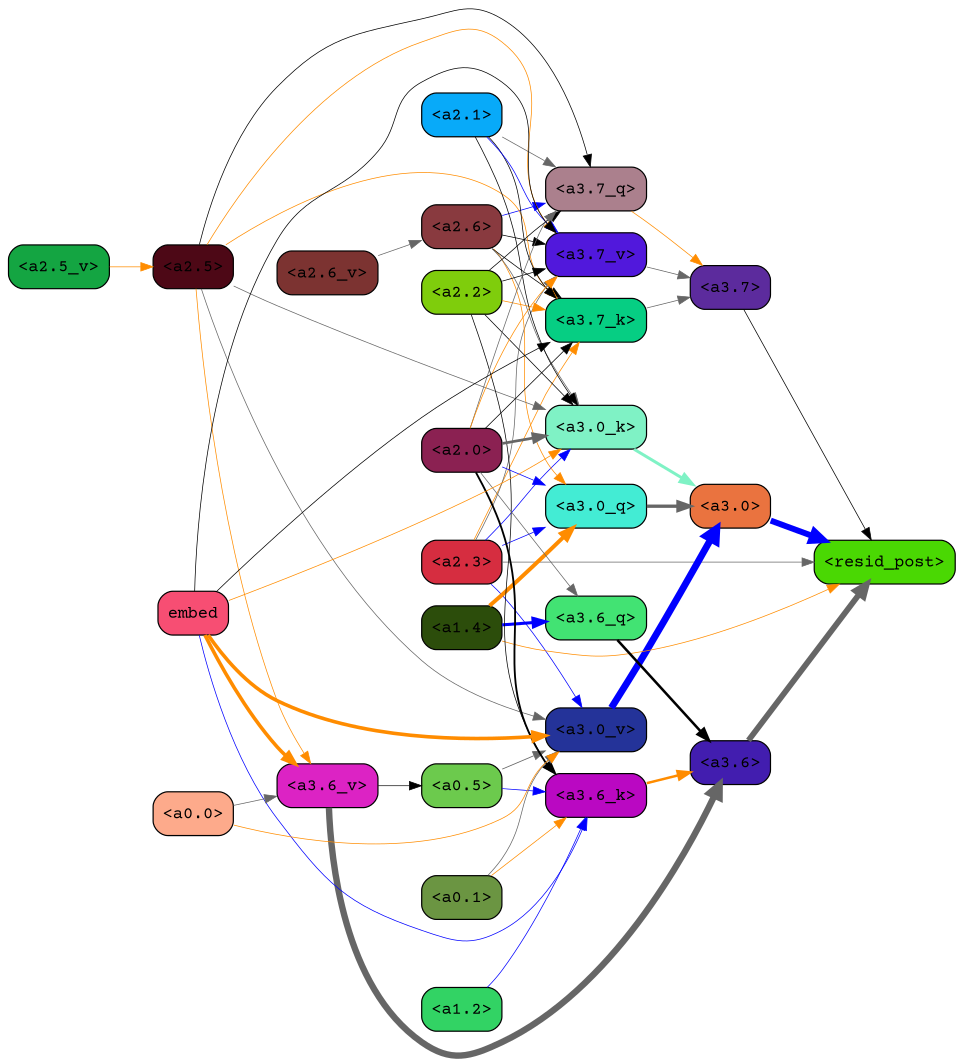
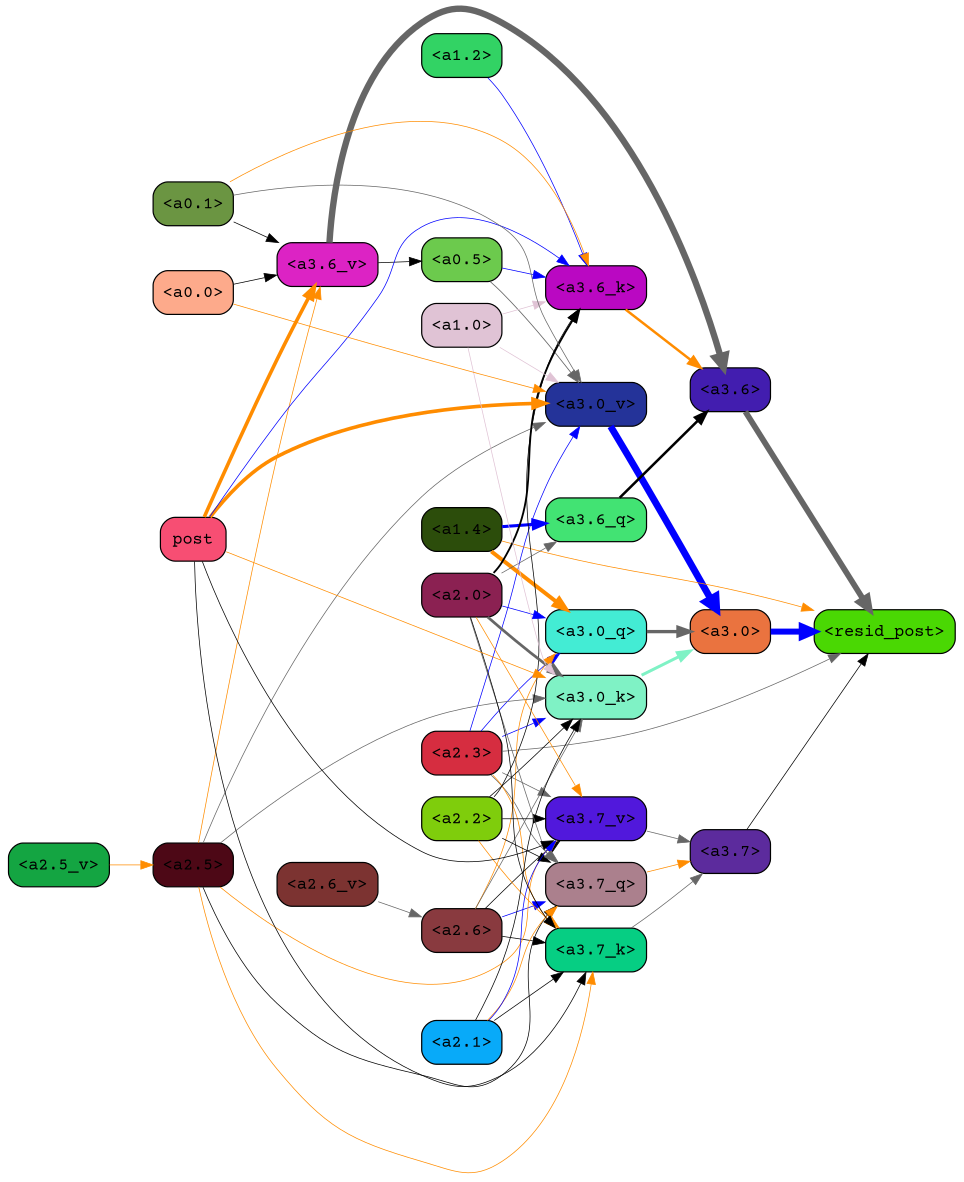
edge "<a2.1>" -> "<a3.7_q>": color gray40 -> darkorange
edge "<a0.1>" -> "<a3.6_v>": added
node "<a1.0>": added
node "embed": label "embed" -> "post"
edge "<a0.0>" -> "<a3.6_v>": color gray40 -> black
edge "<a2.3>" -> "<a3.7_q>": added
